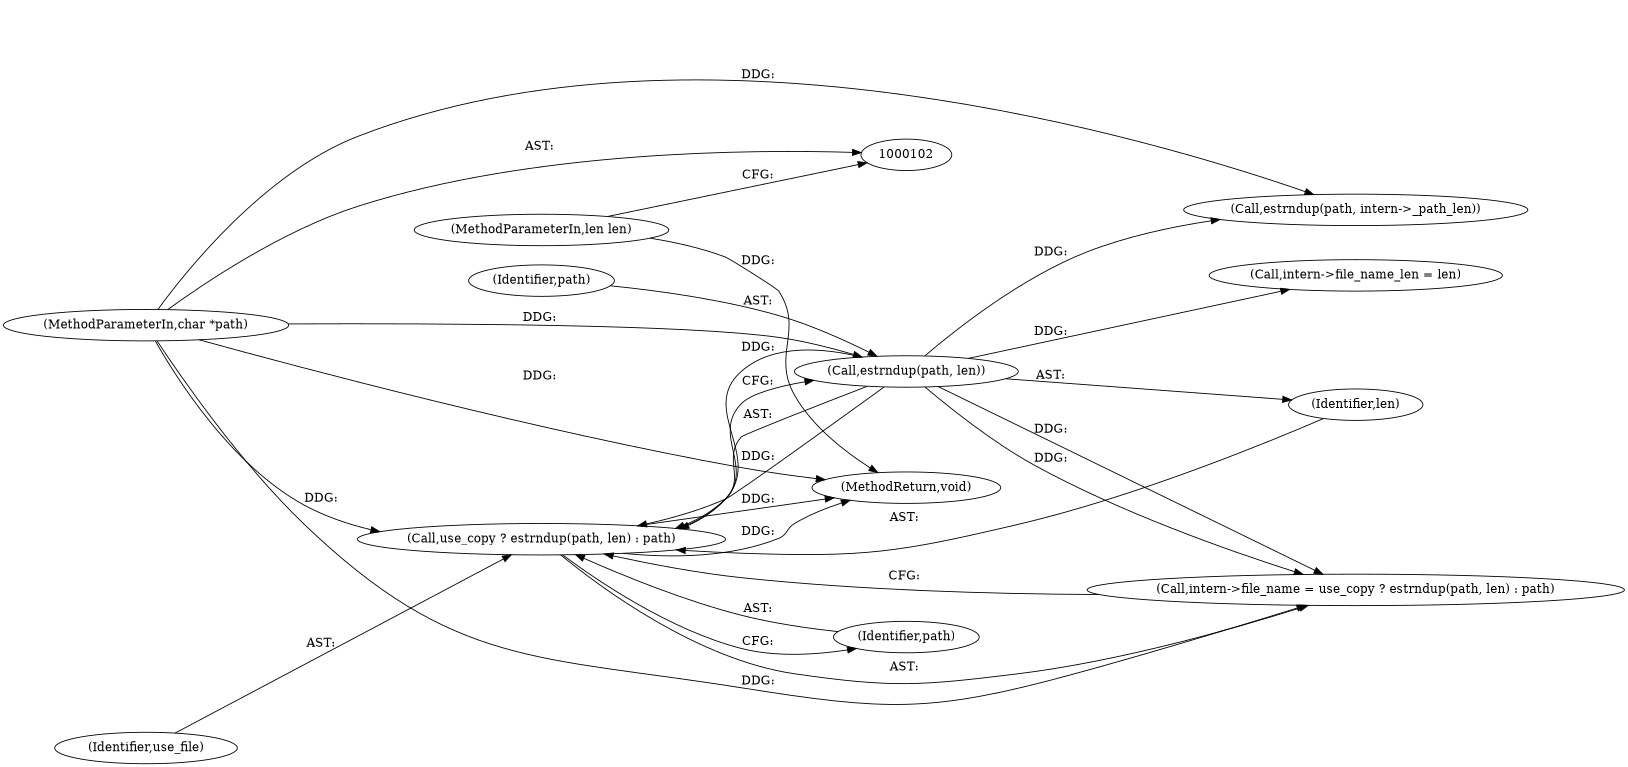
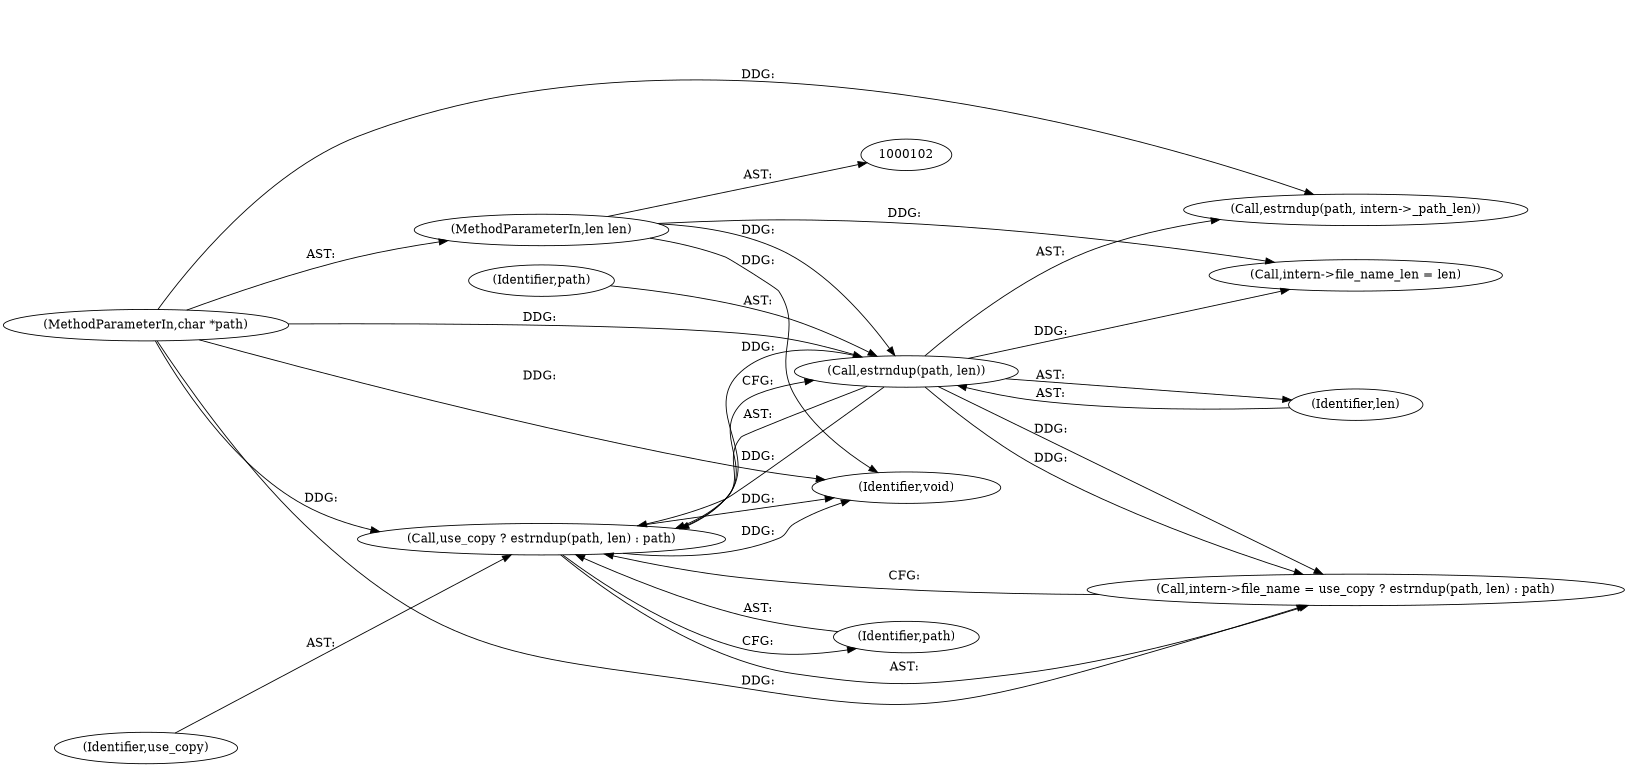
edge "(MethodParameterIn,char *path)" -> "1000102": now "(MethodParameterIn,char *path)" -> "(MethodParameterIn,len len)"
edge "(MethodParameterIn,len len)" -> "1000102": label "CFG: " -> "AST: "
edge "(MethodParameterIn,len len)" -> "(Call,intern->file_name_len = len)": added, label "DDG:"
edge "(Call,estrndup(path, len))" -> "(Call,estrndup(path, intern->_path_len))": label "DDG: " -> "AST: "
edge "(MethodParameterIn,len len)" -> "(Call,estrndup(path, len))": added, label "DDG:"
node "(MethodReturn,void)": label "(MethodReturn,void)" -> "(Identifier,void)"
edge "(Identifier,len)" -> "(Call,use_copy ? estrndup(path, len) : path)": now "(Identifier,len)" -> "(Call,estrndup(path, len))"
node "(Identifier,use_file)": label "(Identifier,use_file)" -> "(Identifier,use_copy)"
